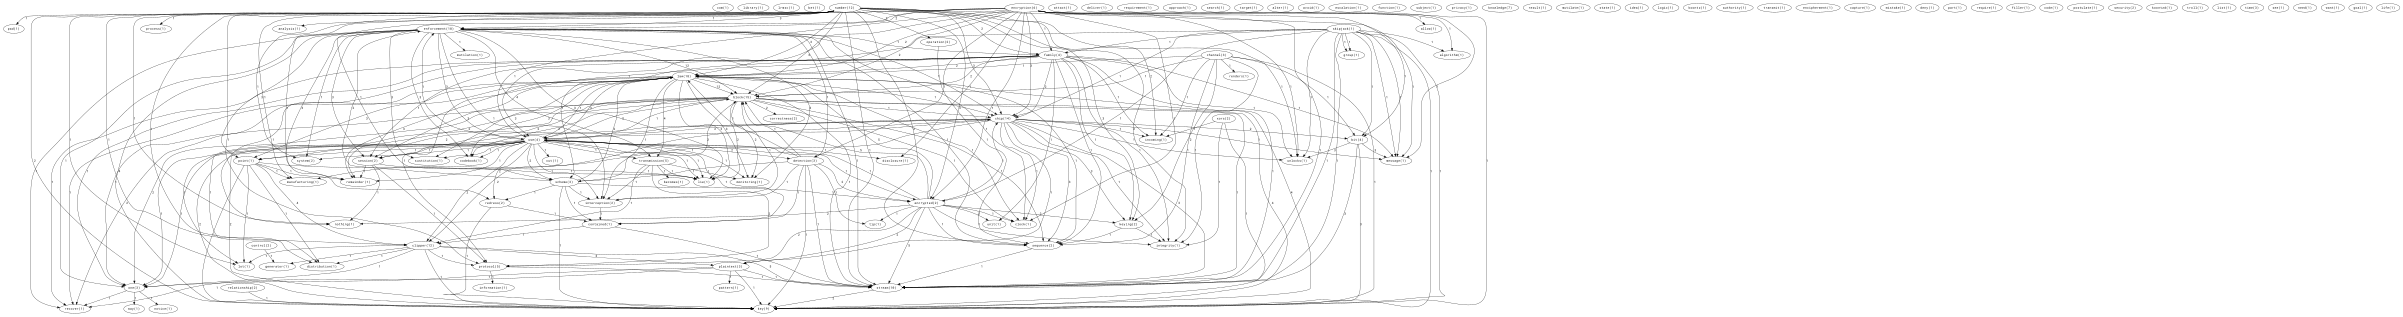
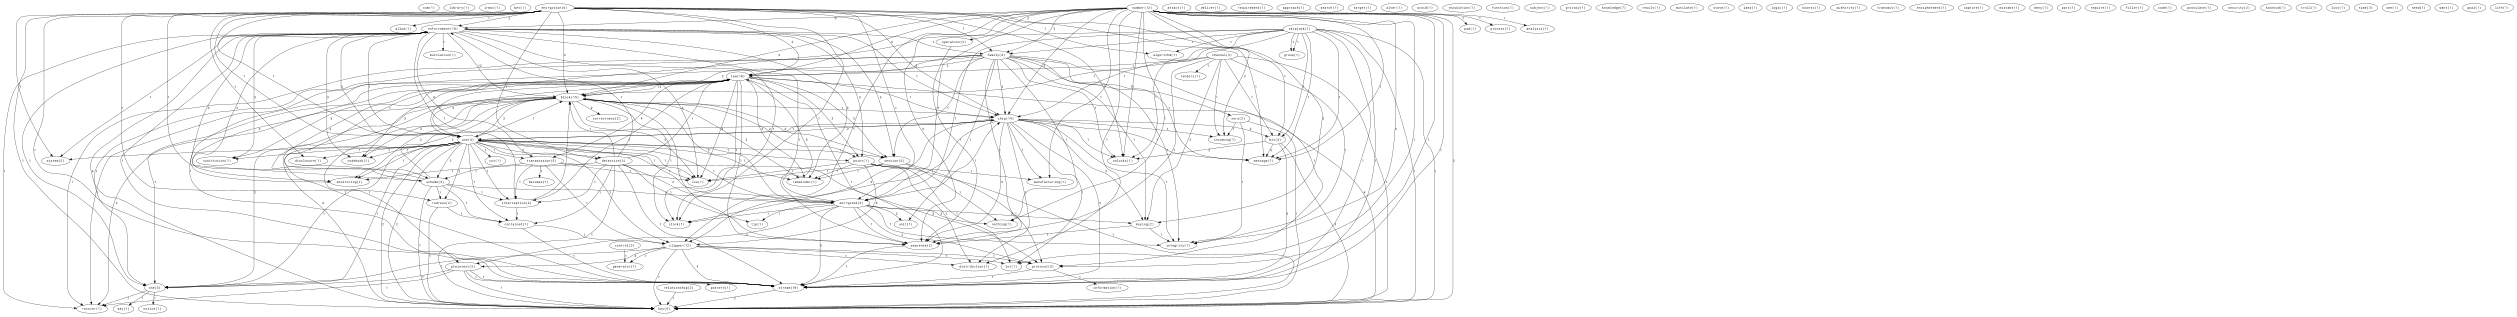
edge "family(4)" -> "incoming(1)": now "family(4)" -> "xors(2)"
